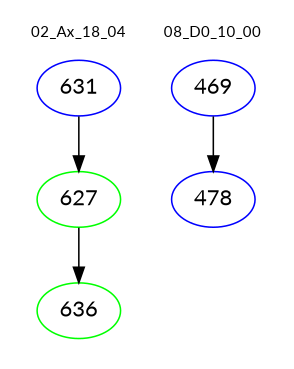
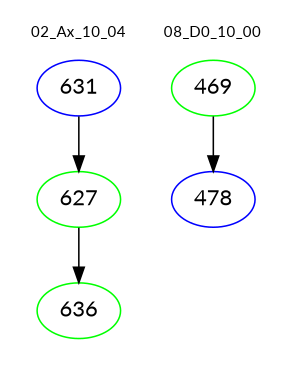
cluster "02_Ax_18_04": label "02_Ax_18_04" -> "02_Ax_10_04"
node "469": color blue -> green
